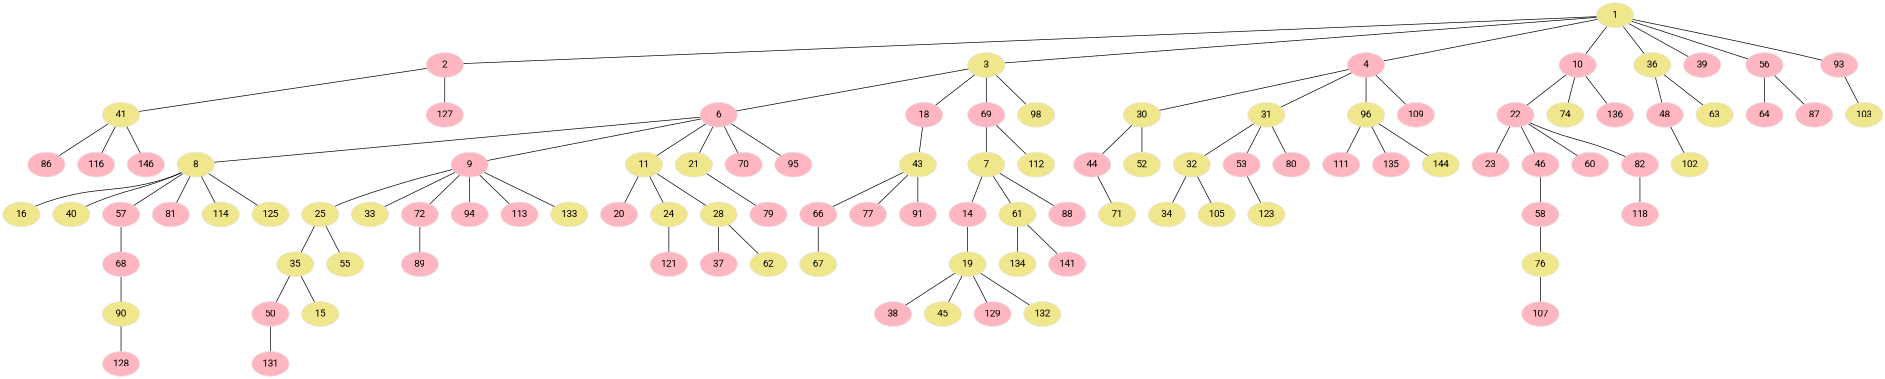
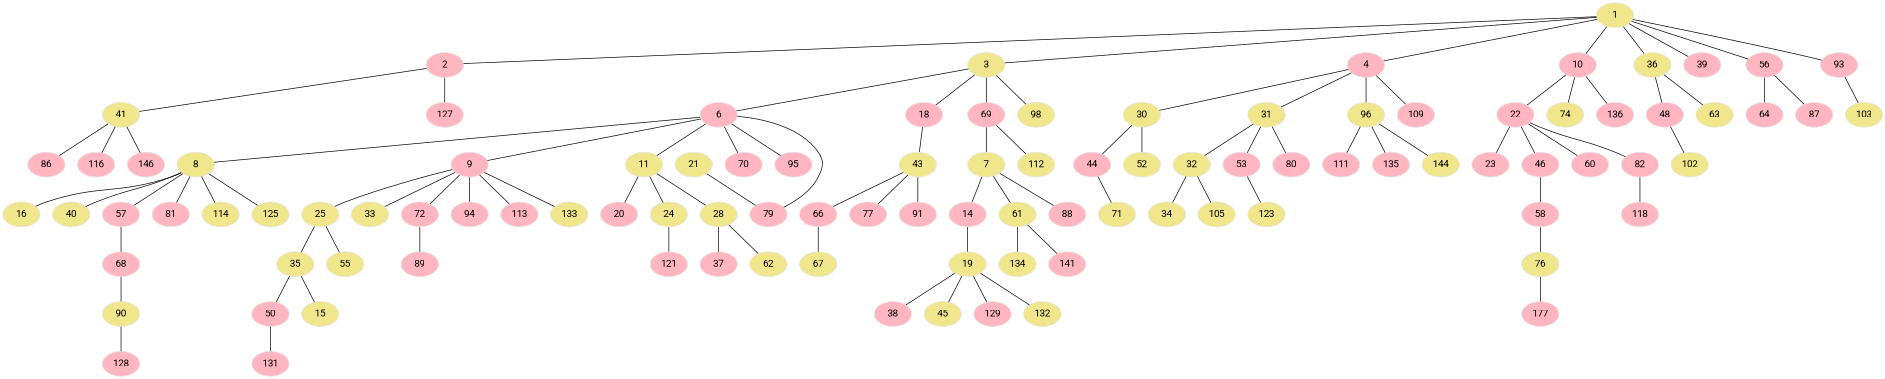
edge "6" -- "21": now "6" -- "79"
node "107": label "107" -> "177"
